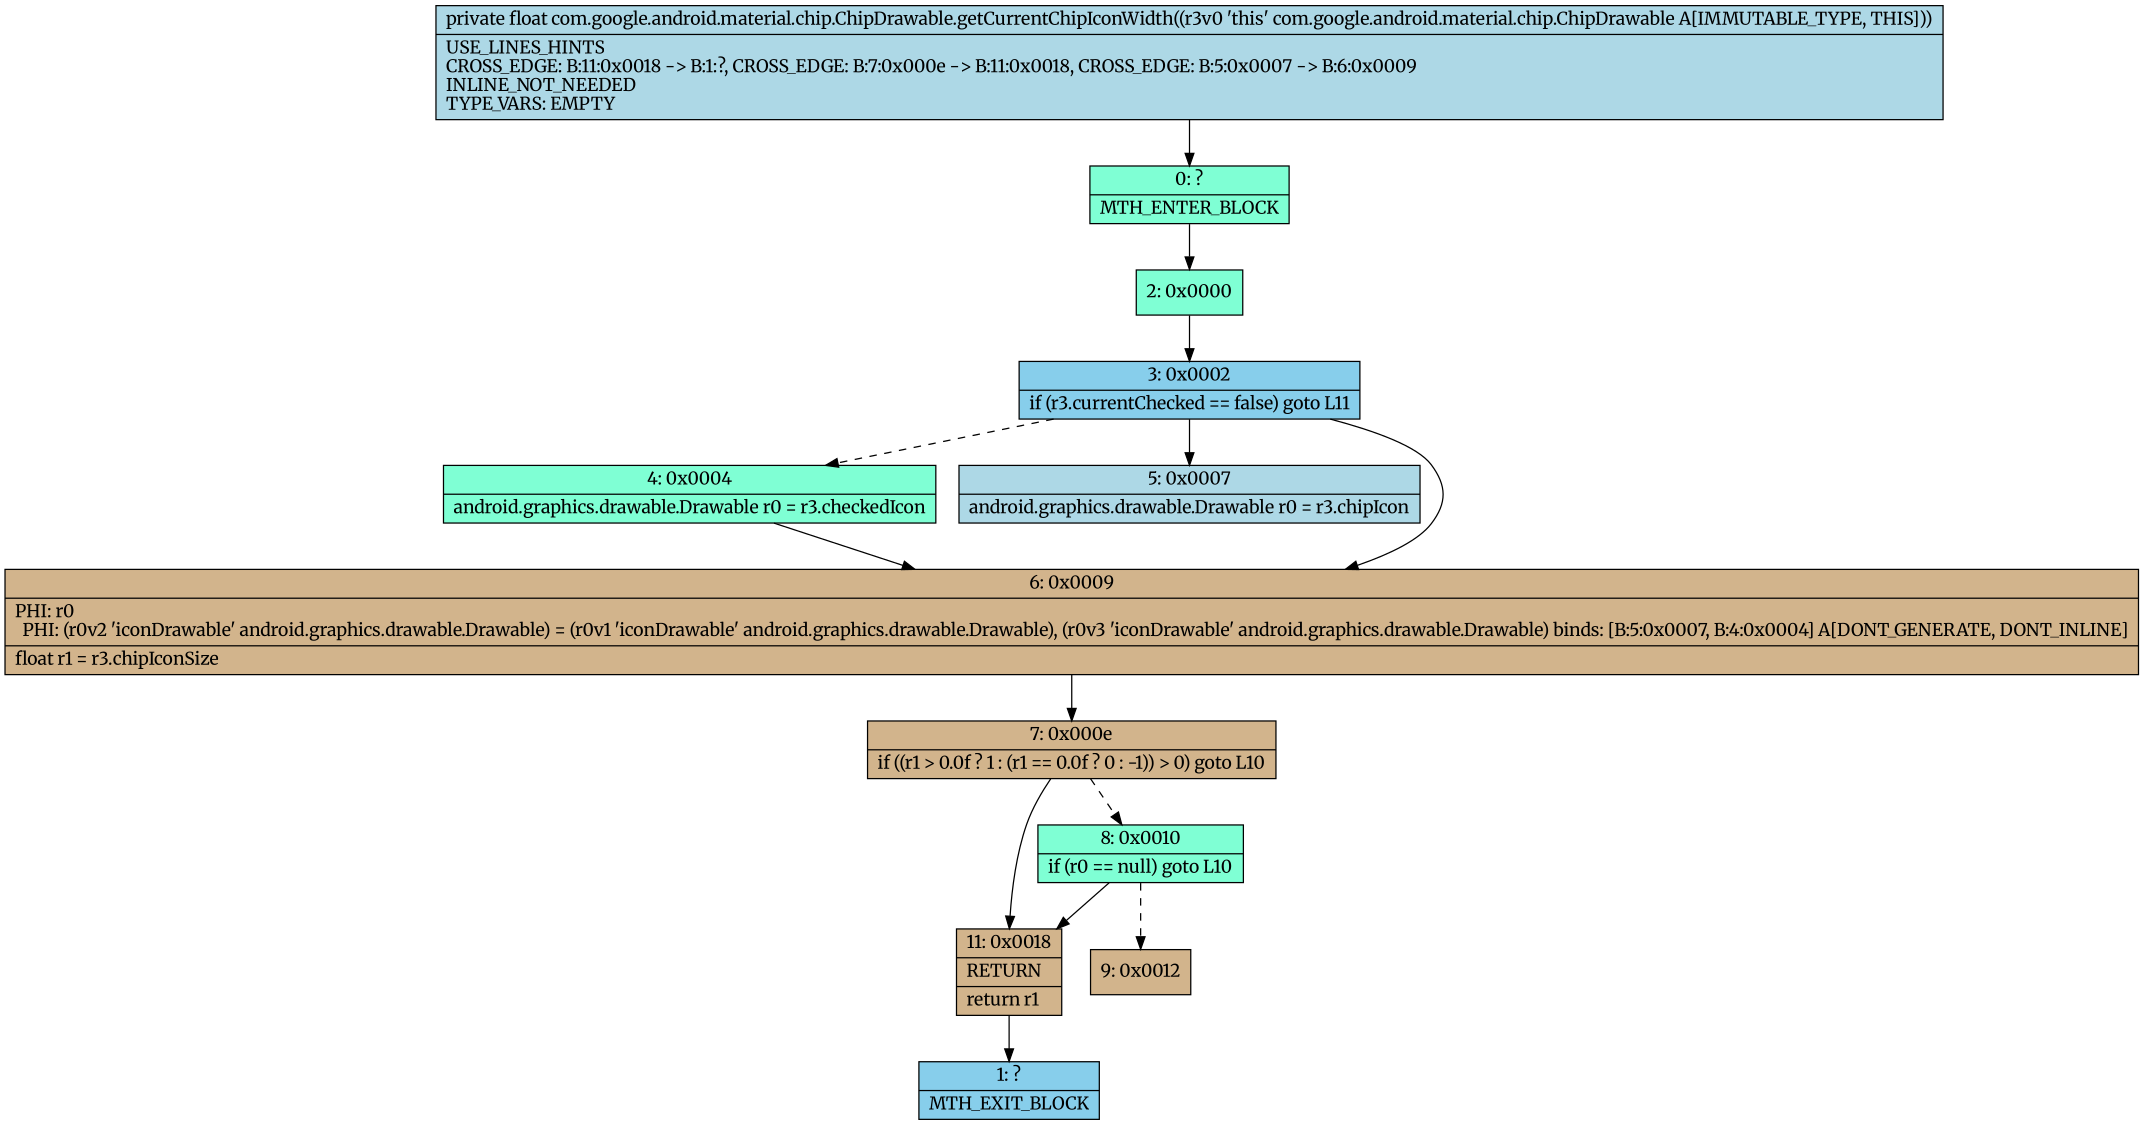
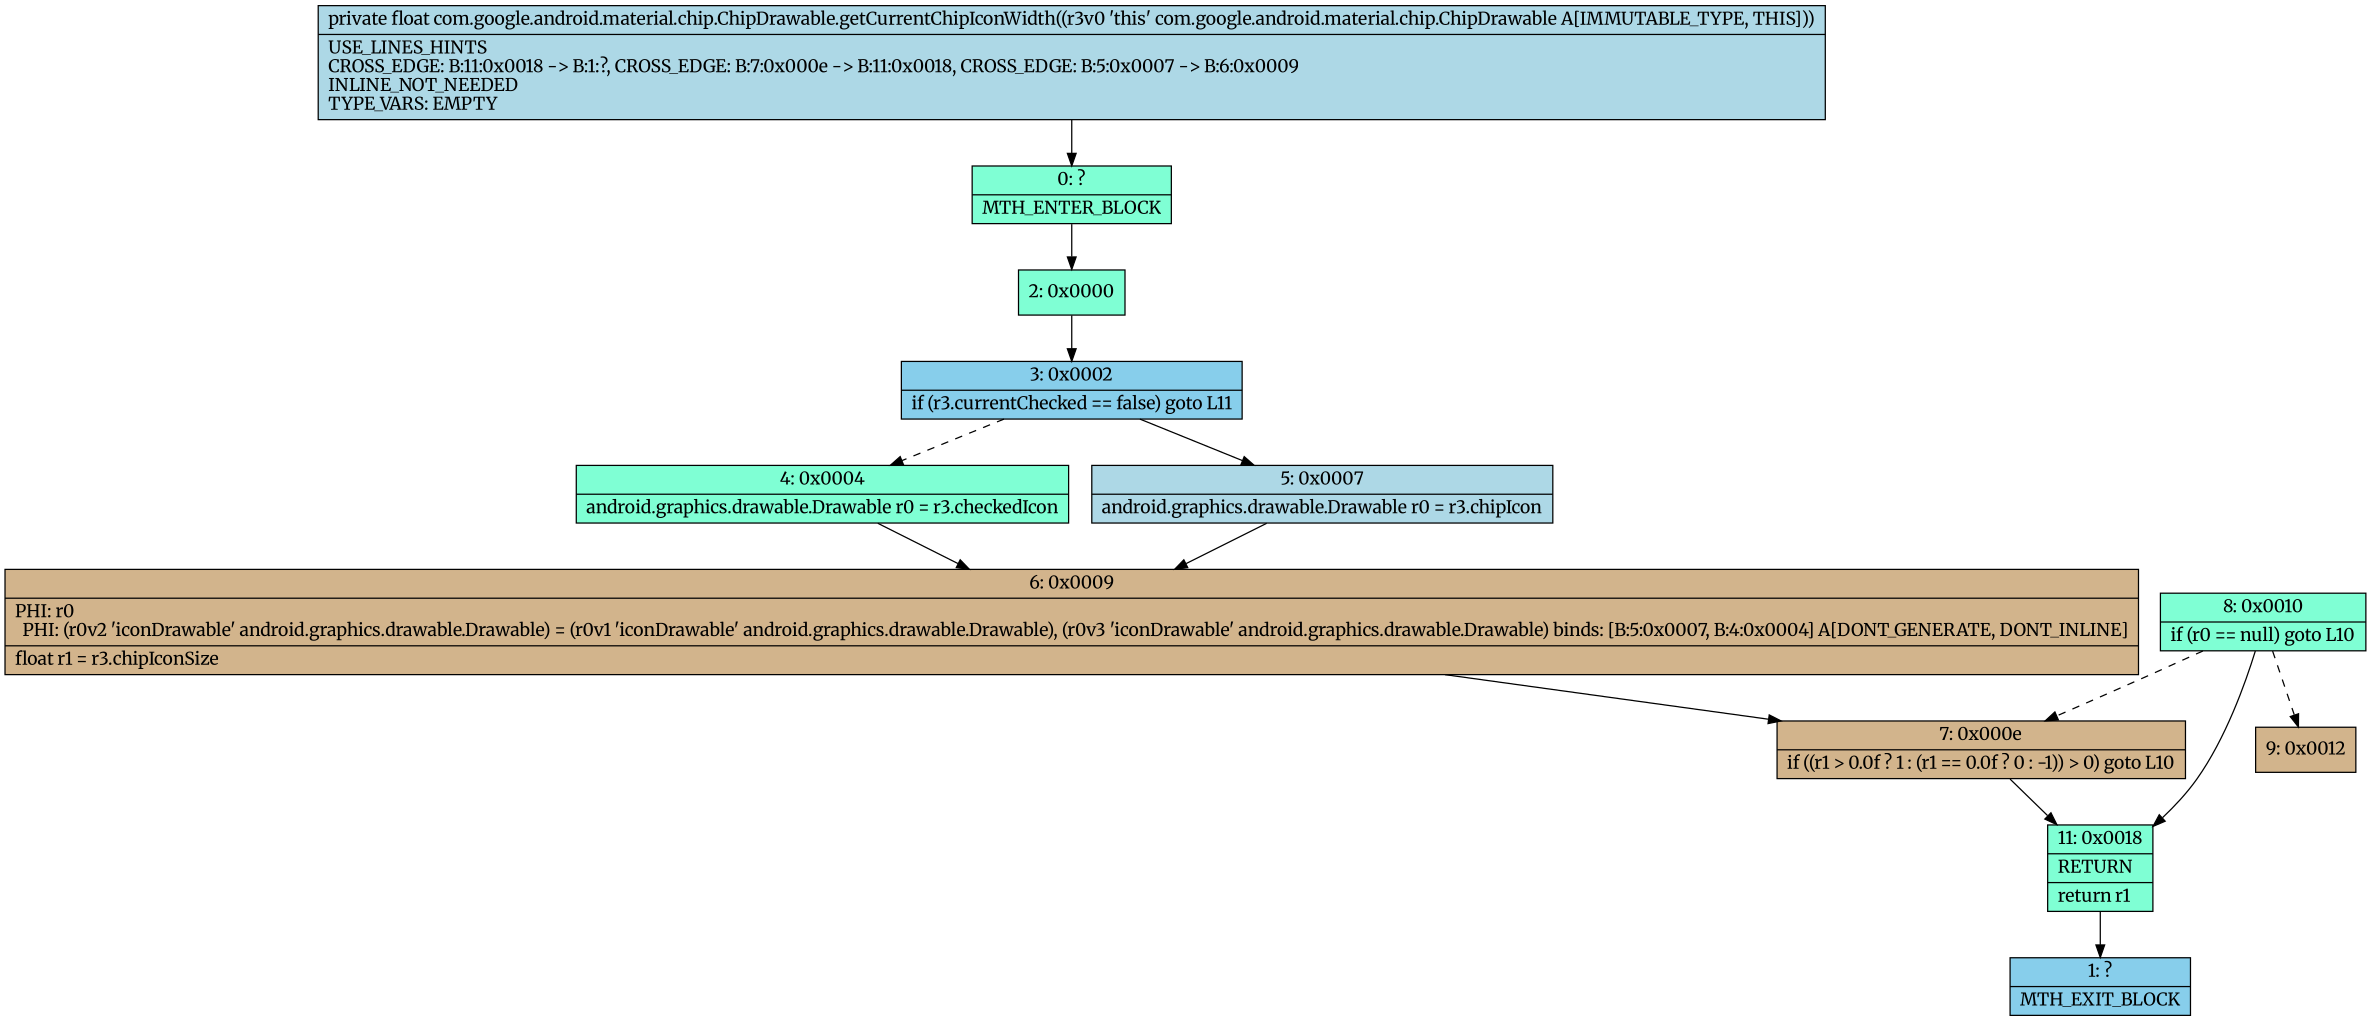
edge "3: 0x0002" -> "6: 0x0009": now "5: 0x0007" -> "6: 0x0009"
edge "7: 0x000e" -> "8: 0x0010": reversed
node "11: 0x0018": fillcolor tan -> aquamarine
